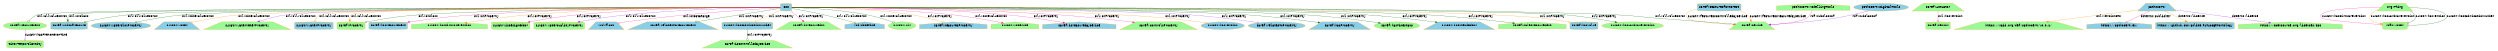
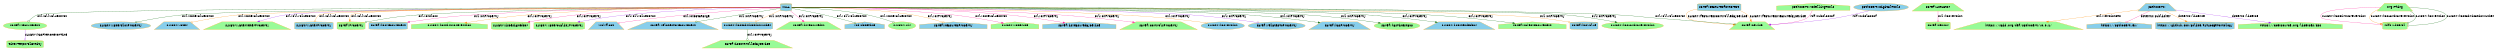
node "ISC": label "ISC" -> "NULL"
node "saref:UnitOfMeasure": removed
node "rdfs:Water": label "rdfs:Water" -> "rdfs:Literal"
